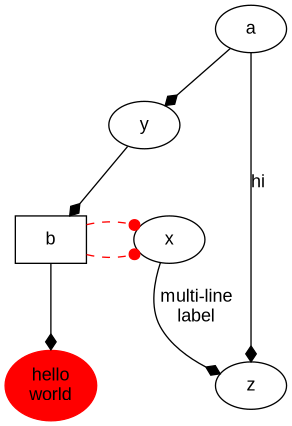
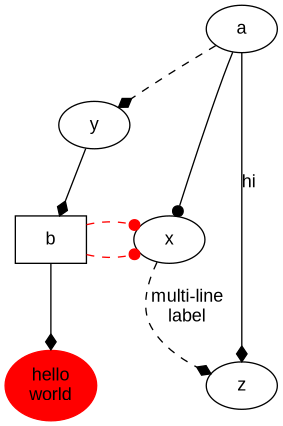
edge "a" -> "y": style solid -> dashed
edge "a" -> "x": added
edge "x" -> "z": style solid -> dashed
